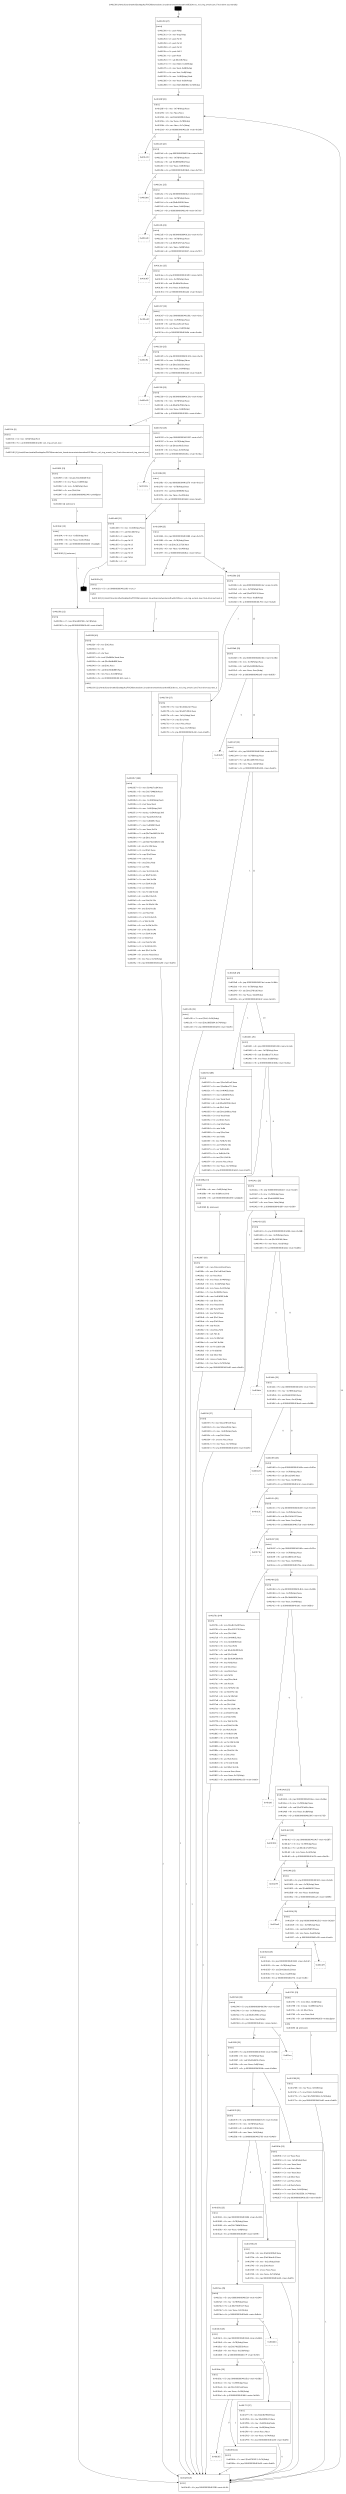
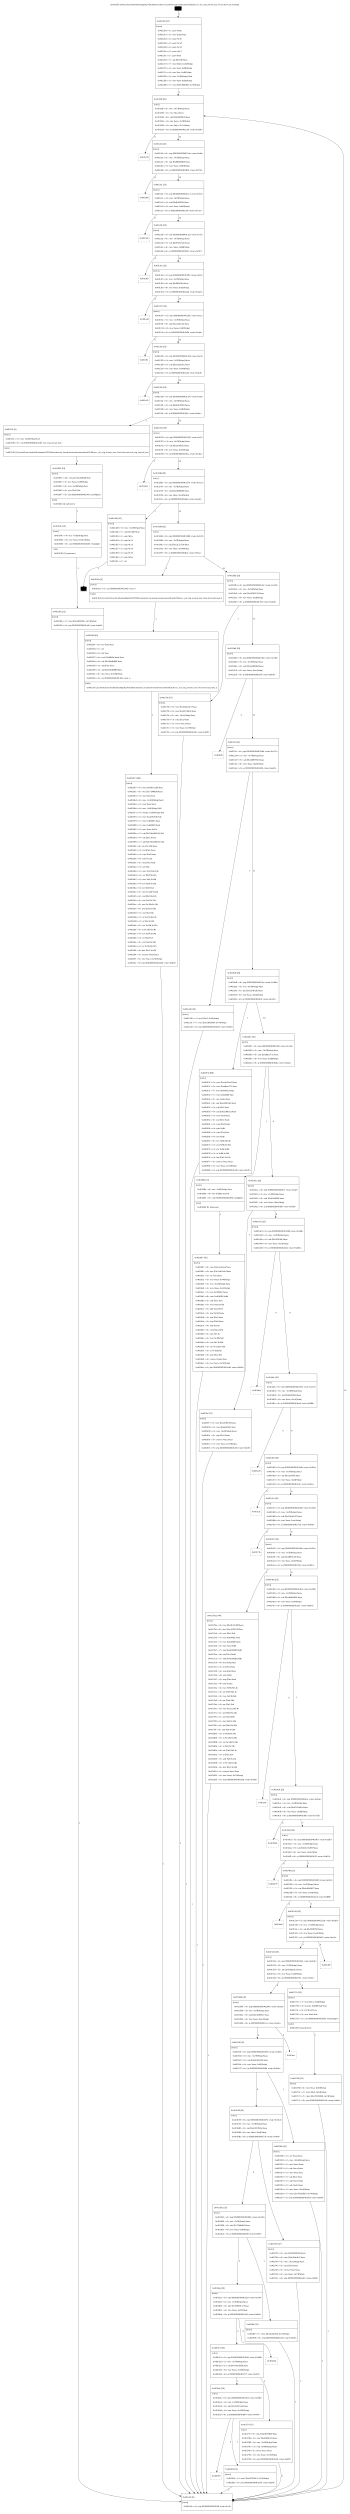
node "0x4018ff [12]": added
